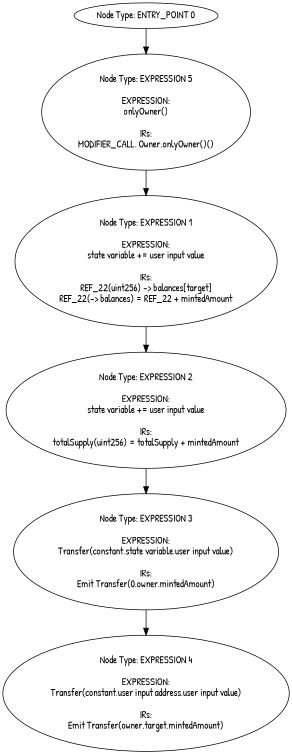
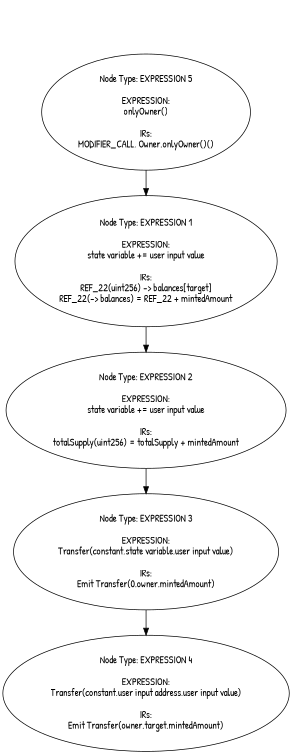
node "Node Type: ENTRY_POINT 0": removed
